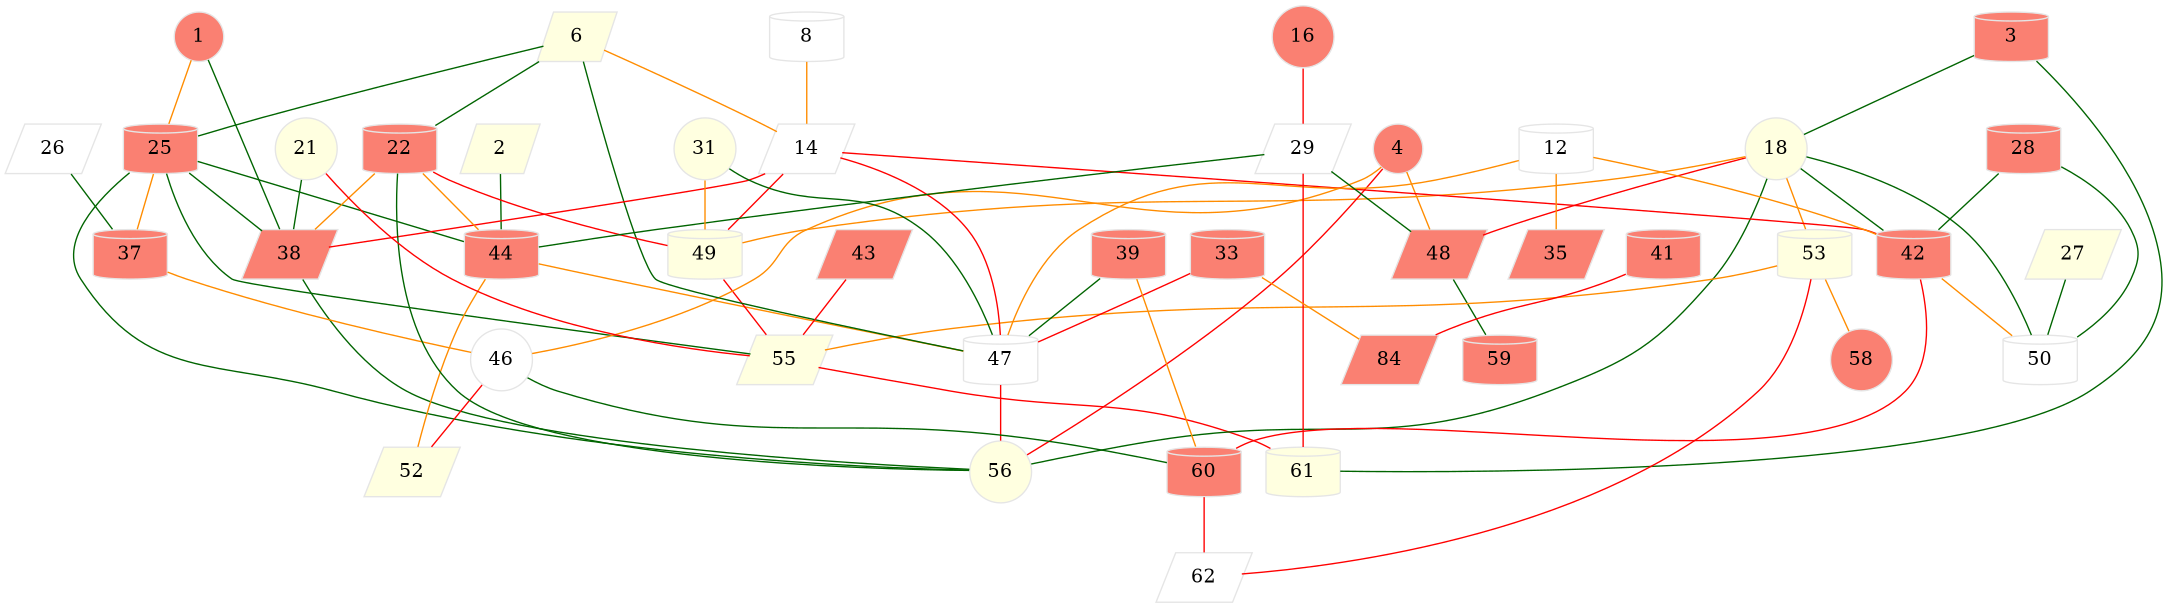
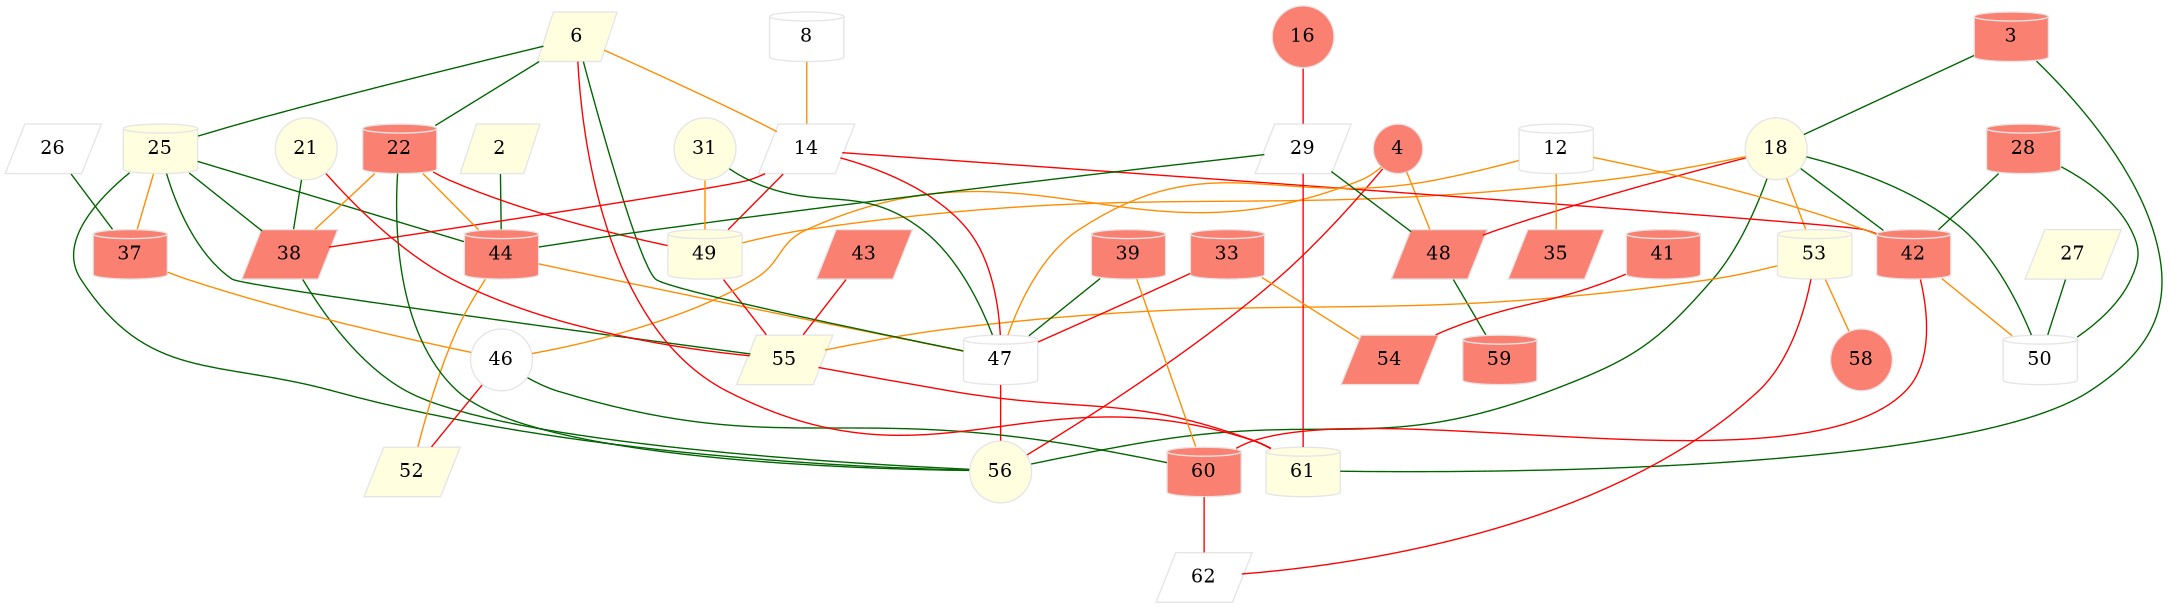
node "1": removed
node "25": fillcolor salmon -> lightyellow
node "84": label "84" -> "54"
edge "6" -- "61": added
